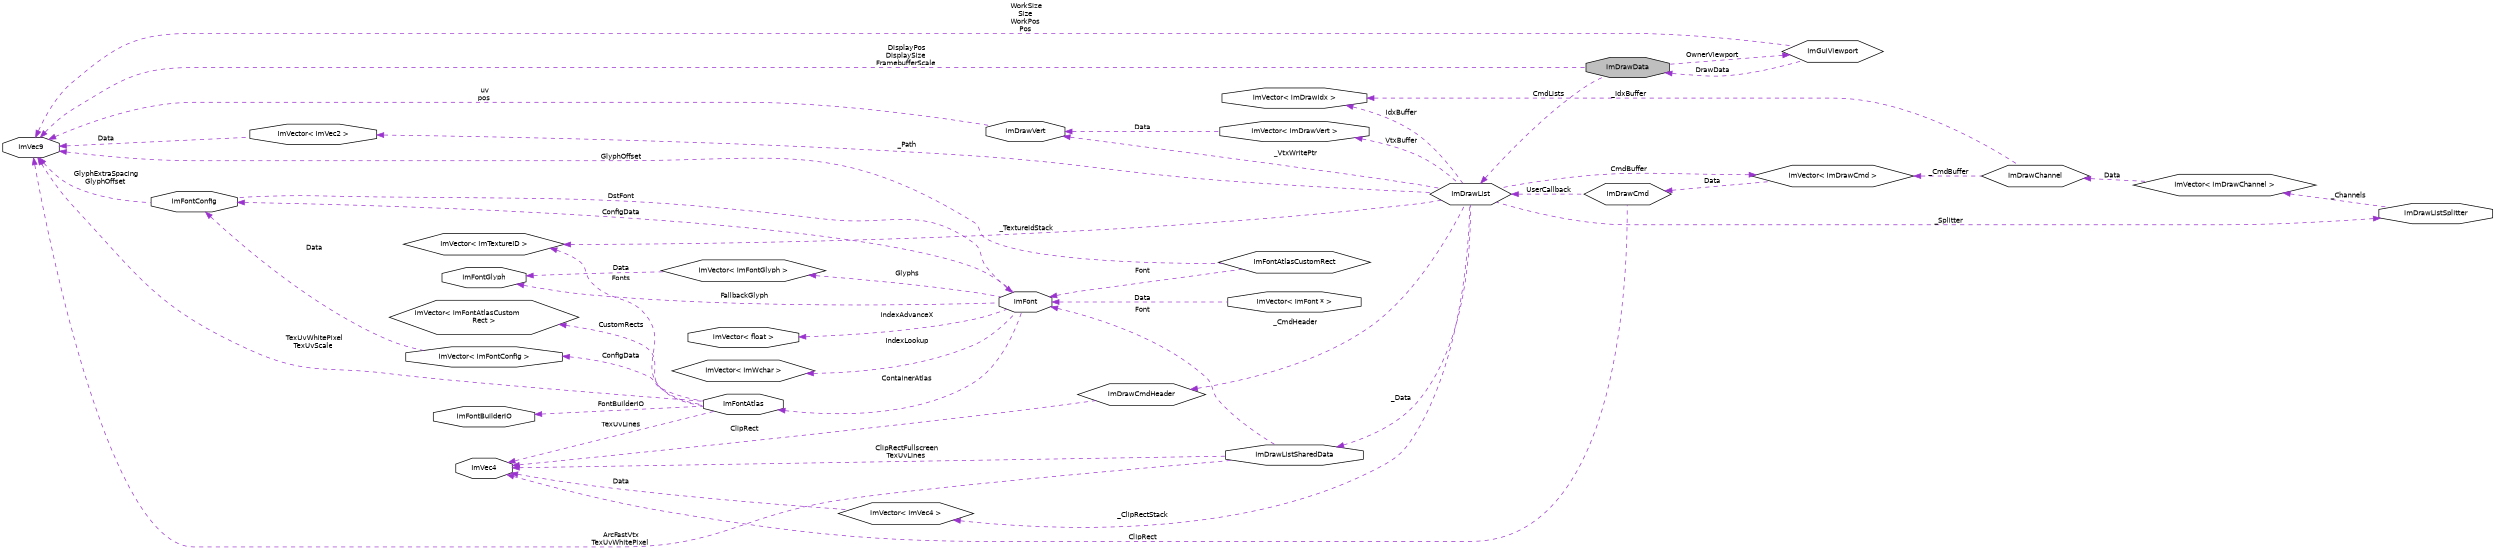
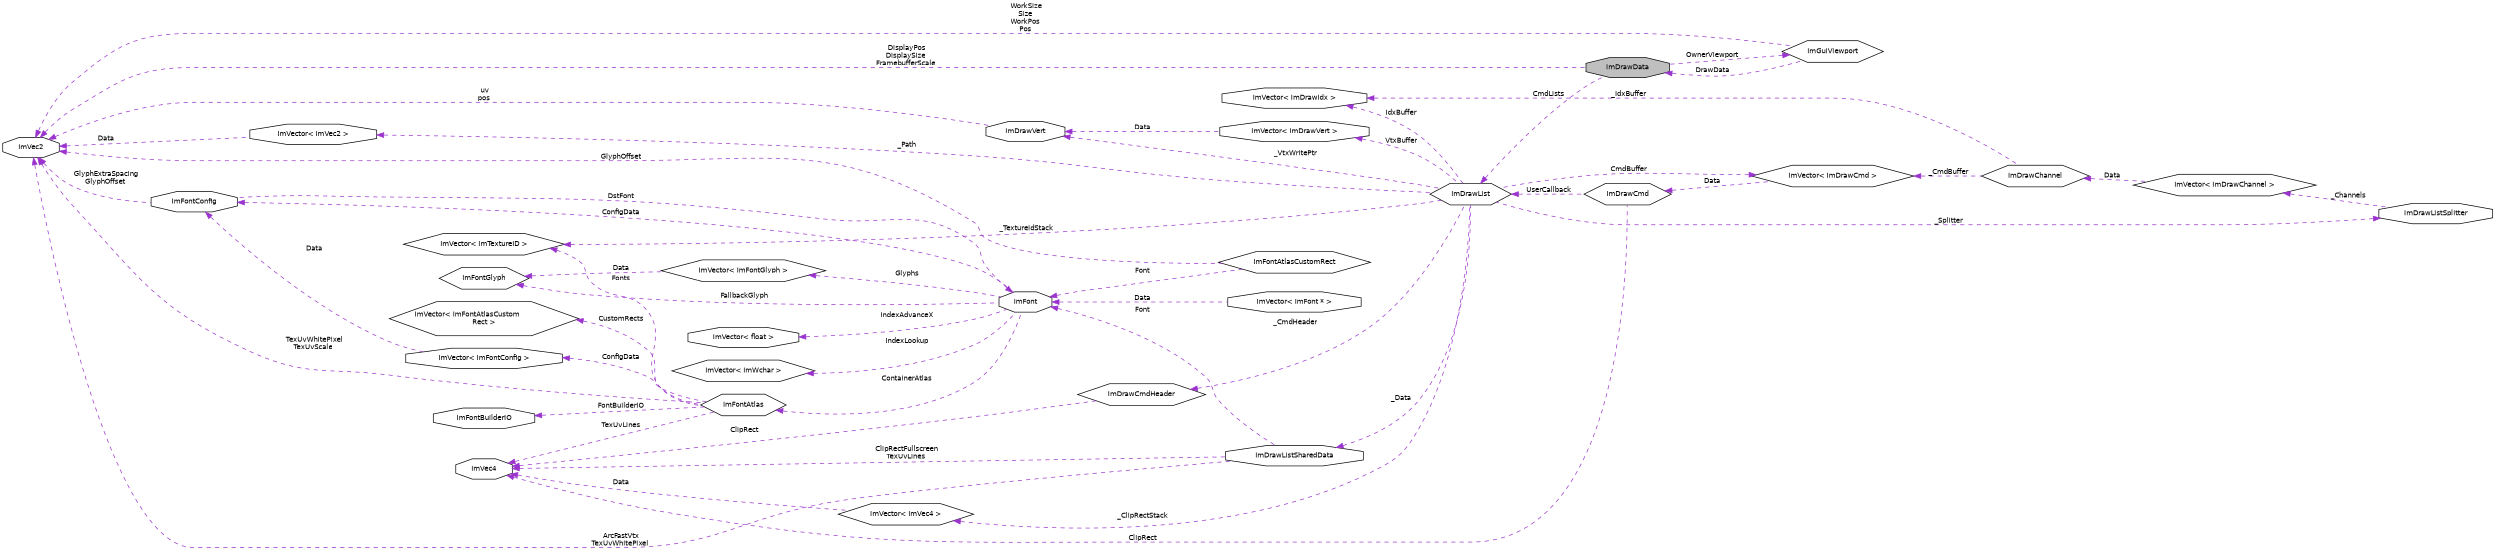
node "ImVec9": label "ImVec9" -> "ImVec2"
node "ImFontGlyph": shape octagon -> hexagon
node "ImFontAtlas": shape octagon -> hexagon
